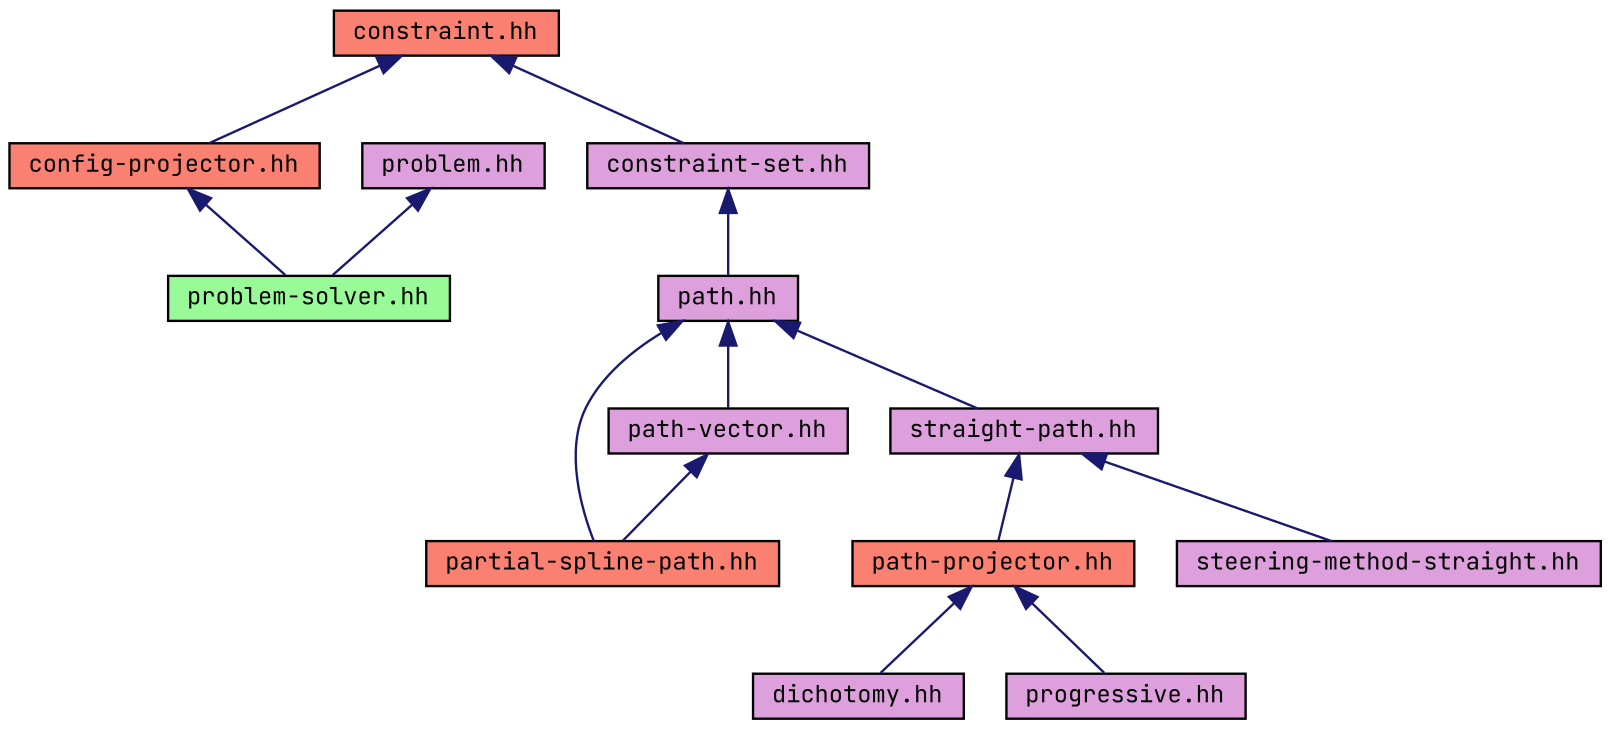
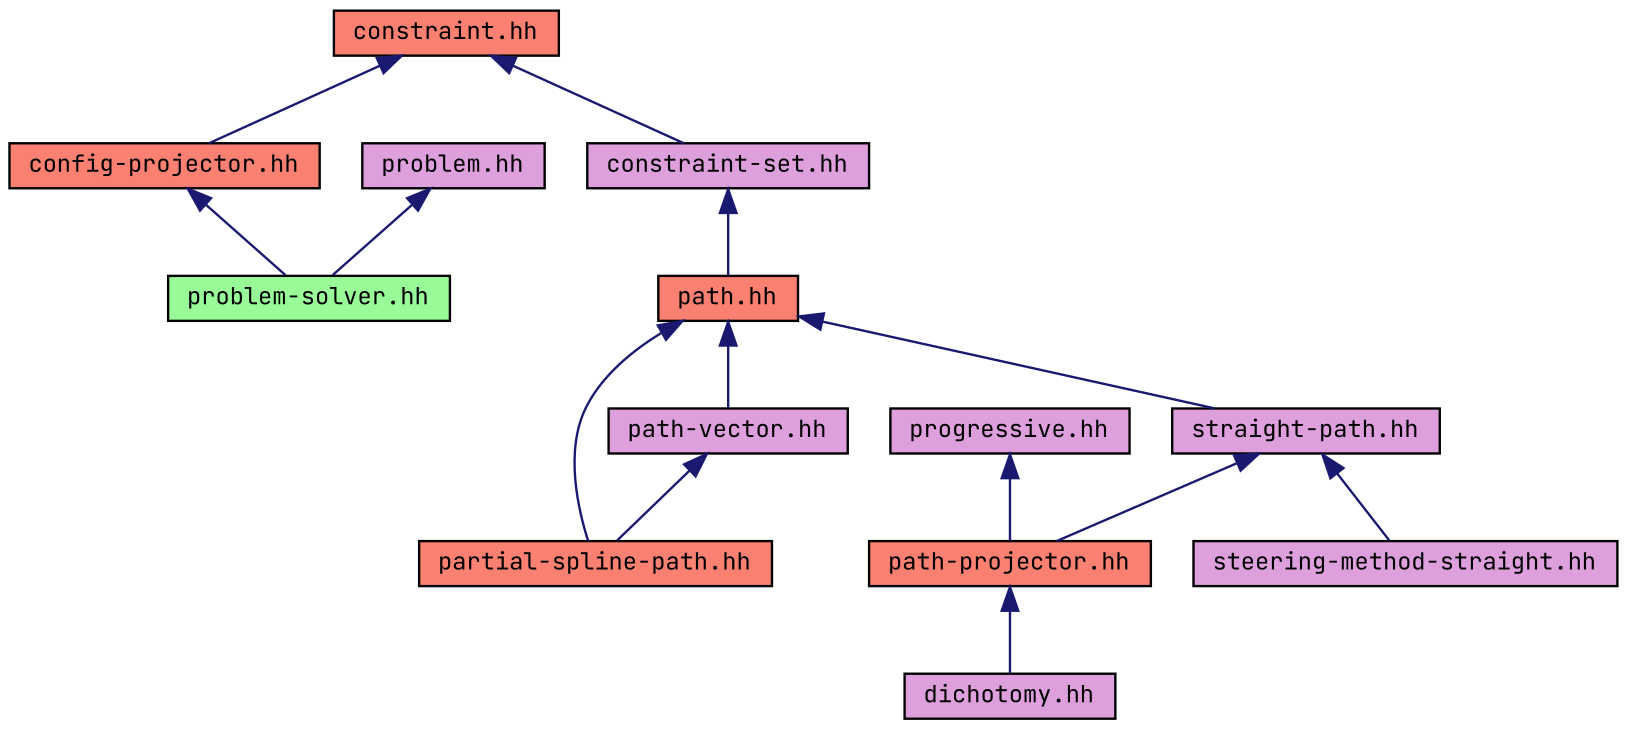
node "path.hh": fillcolor plum -> salmon
edge "progressive.hh" -> "path-projector.hh": reversed
